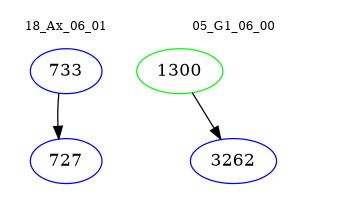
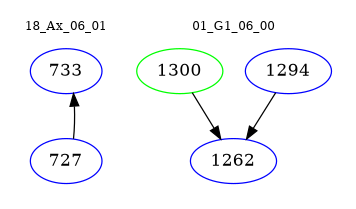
cluster "05_G1_06_00": label "05_G1_06_00" -> "01_G1_06_00"
node "1294": added
edge "733" -> "727": reversed
node "3262": label "3262" -> "1262"
